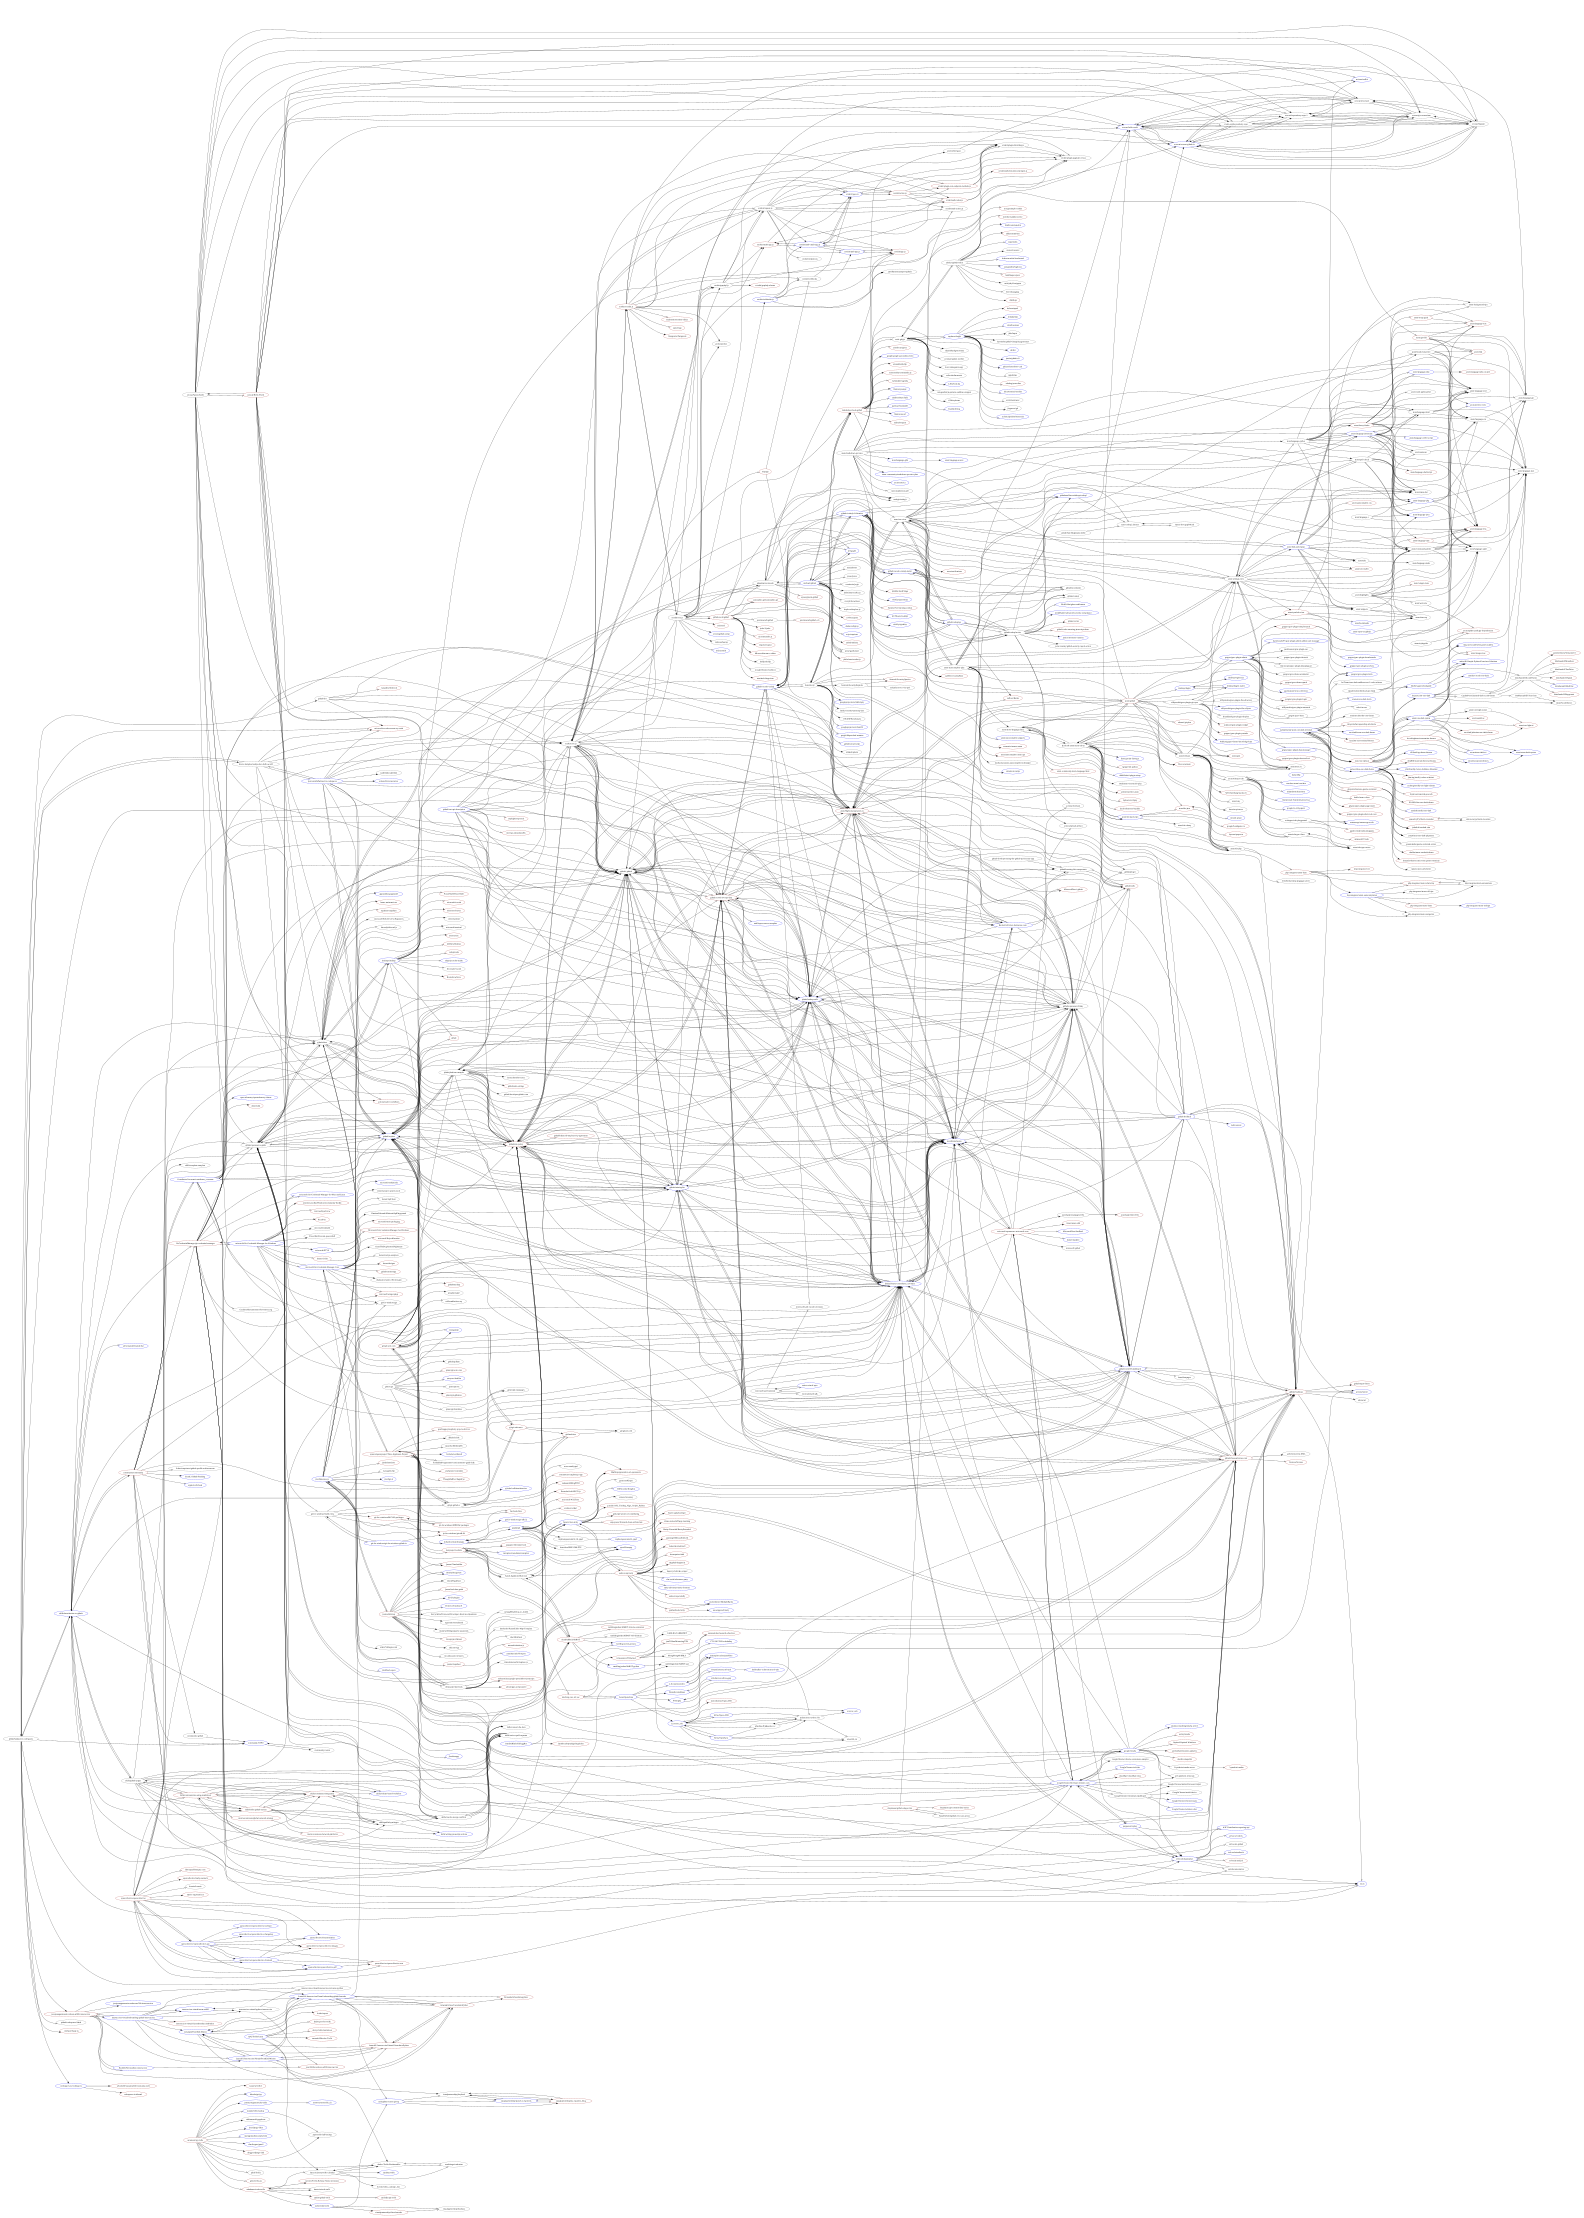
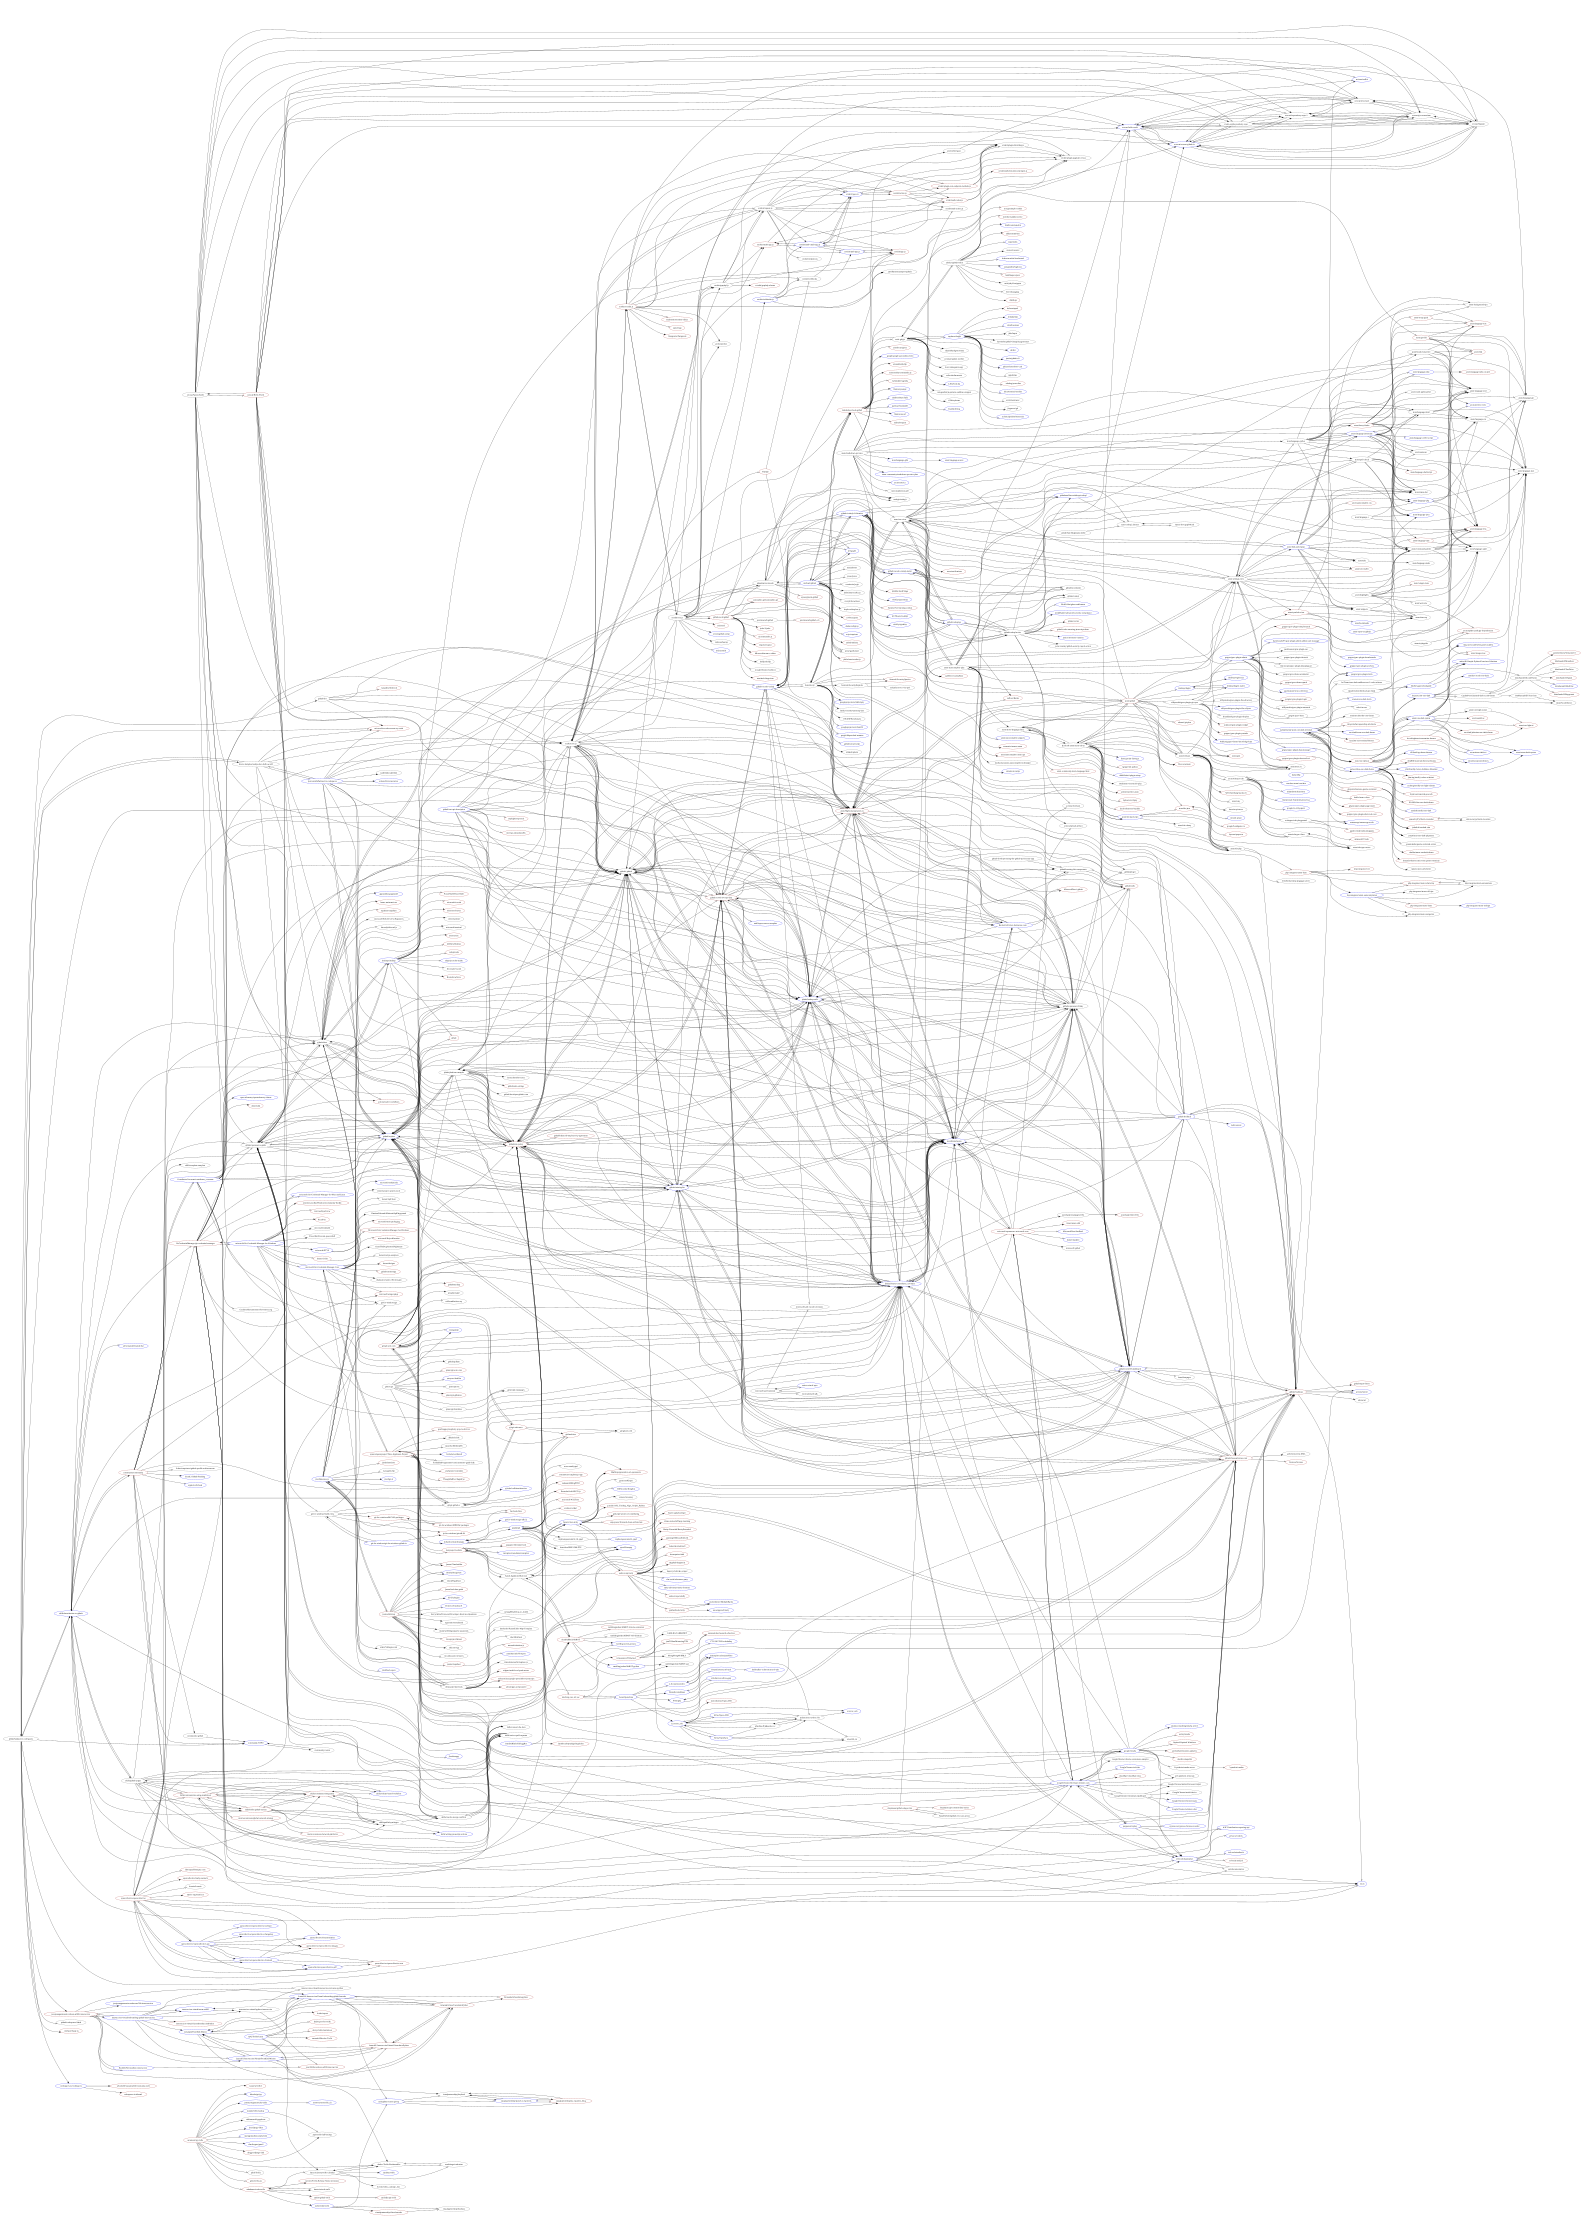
edge "LaunchX-InnovaccionVirtual/onboarding-github-launchx" -> "mozilla/inclusion": now "github/opensource.guide" -> "mozilla/inclusion"
edge "opencomputeproject/Time-Appliance-Project" -> "Anish-Agnihotri/dhof-loot": now "adam7/delugia-code" -> "Anish-Agnihotri/dhof-loot"
edge "lootproject/website" -> "SeanDaBlack/AbBOT": removed
node "adgsm/multi-level-push-menu": added
node "cypress-io/cypress-chrome-recorder": added
node "ietf-tools/.github": removed
